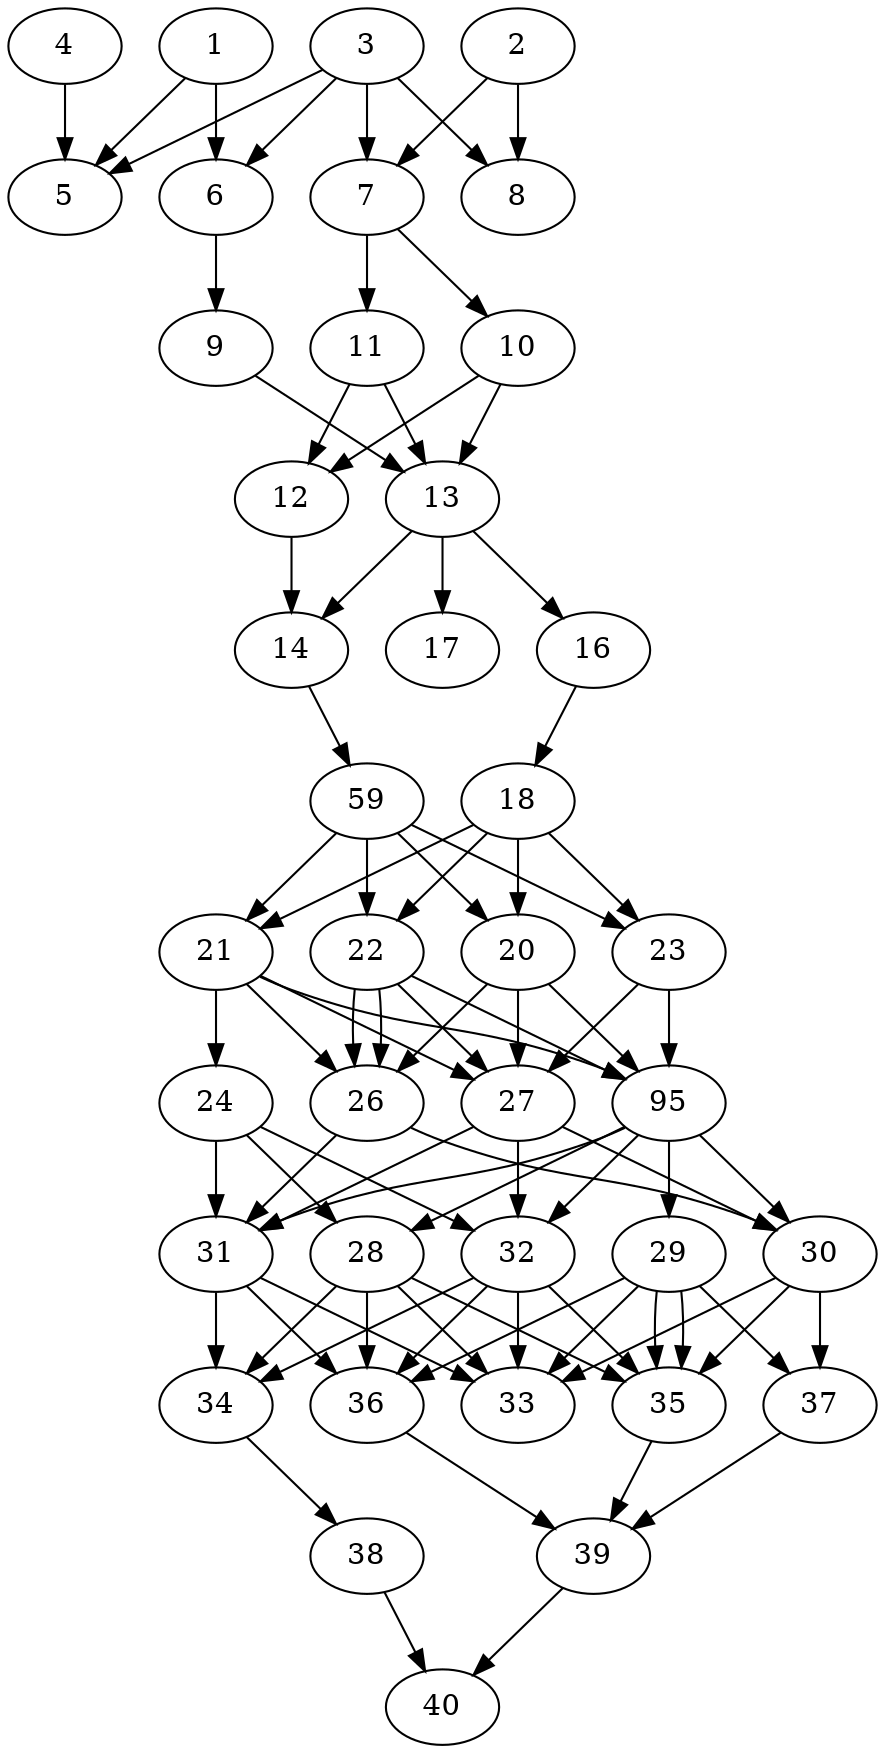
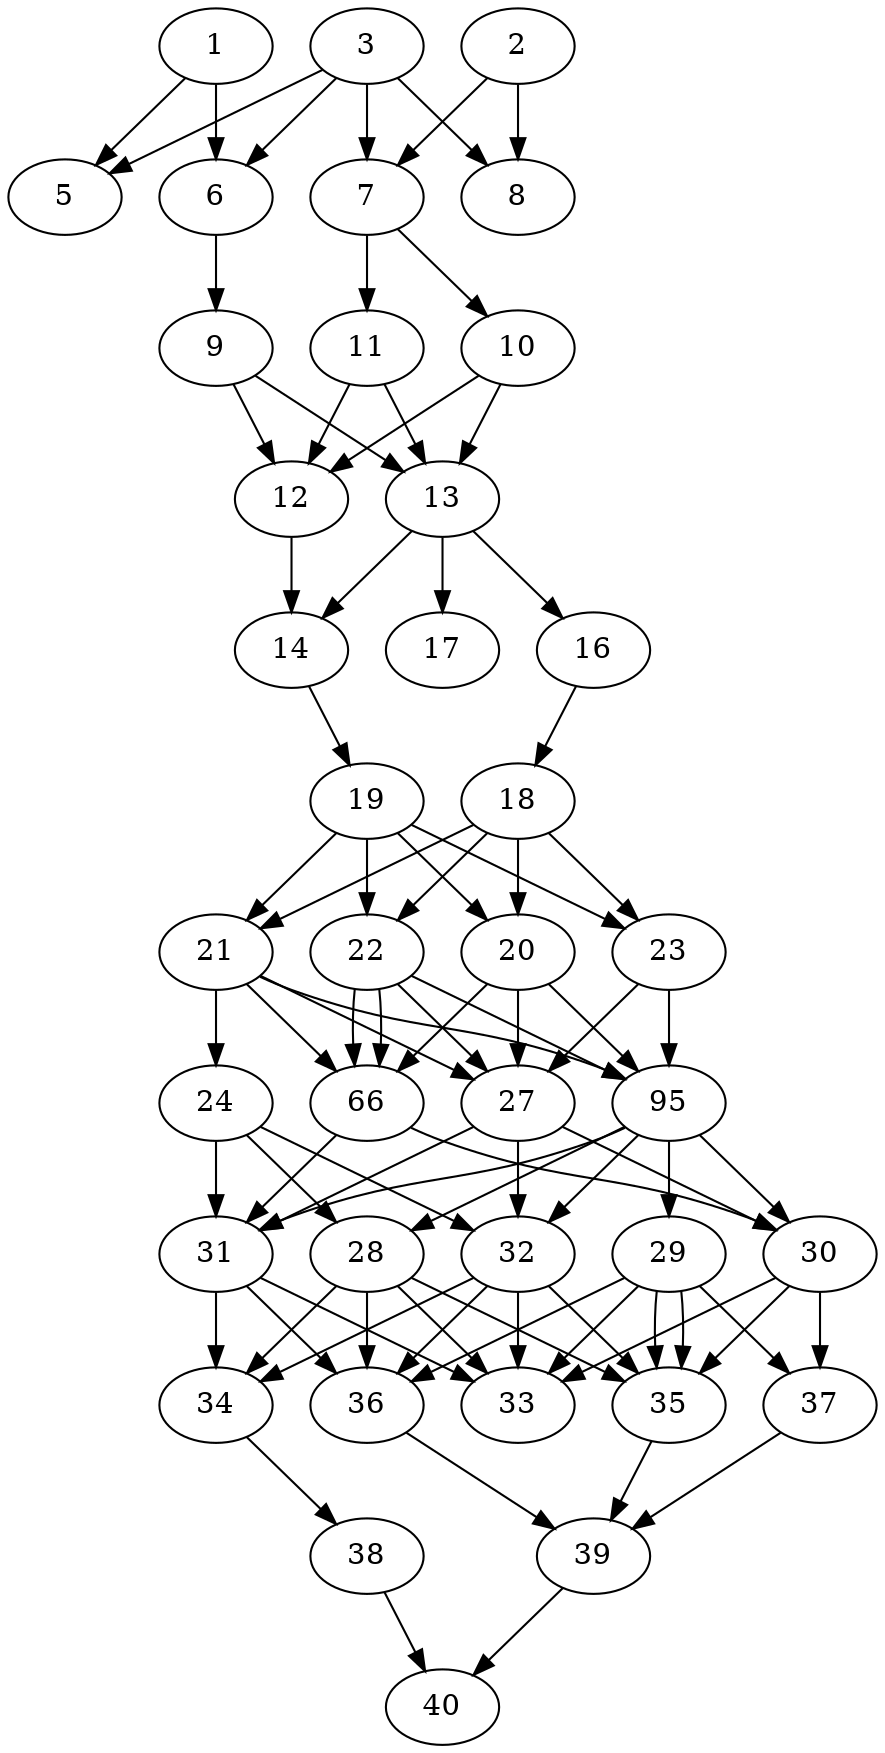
node "4": removed
edge "9" -> "12": added
node "59": label "59" -> "19"
node "26": label "26" -> "66"
